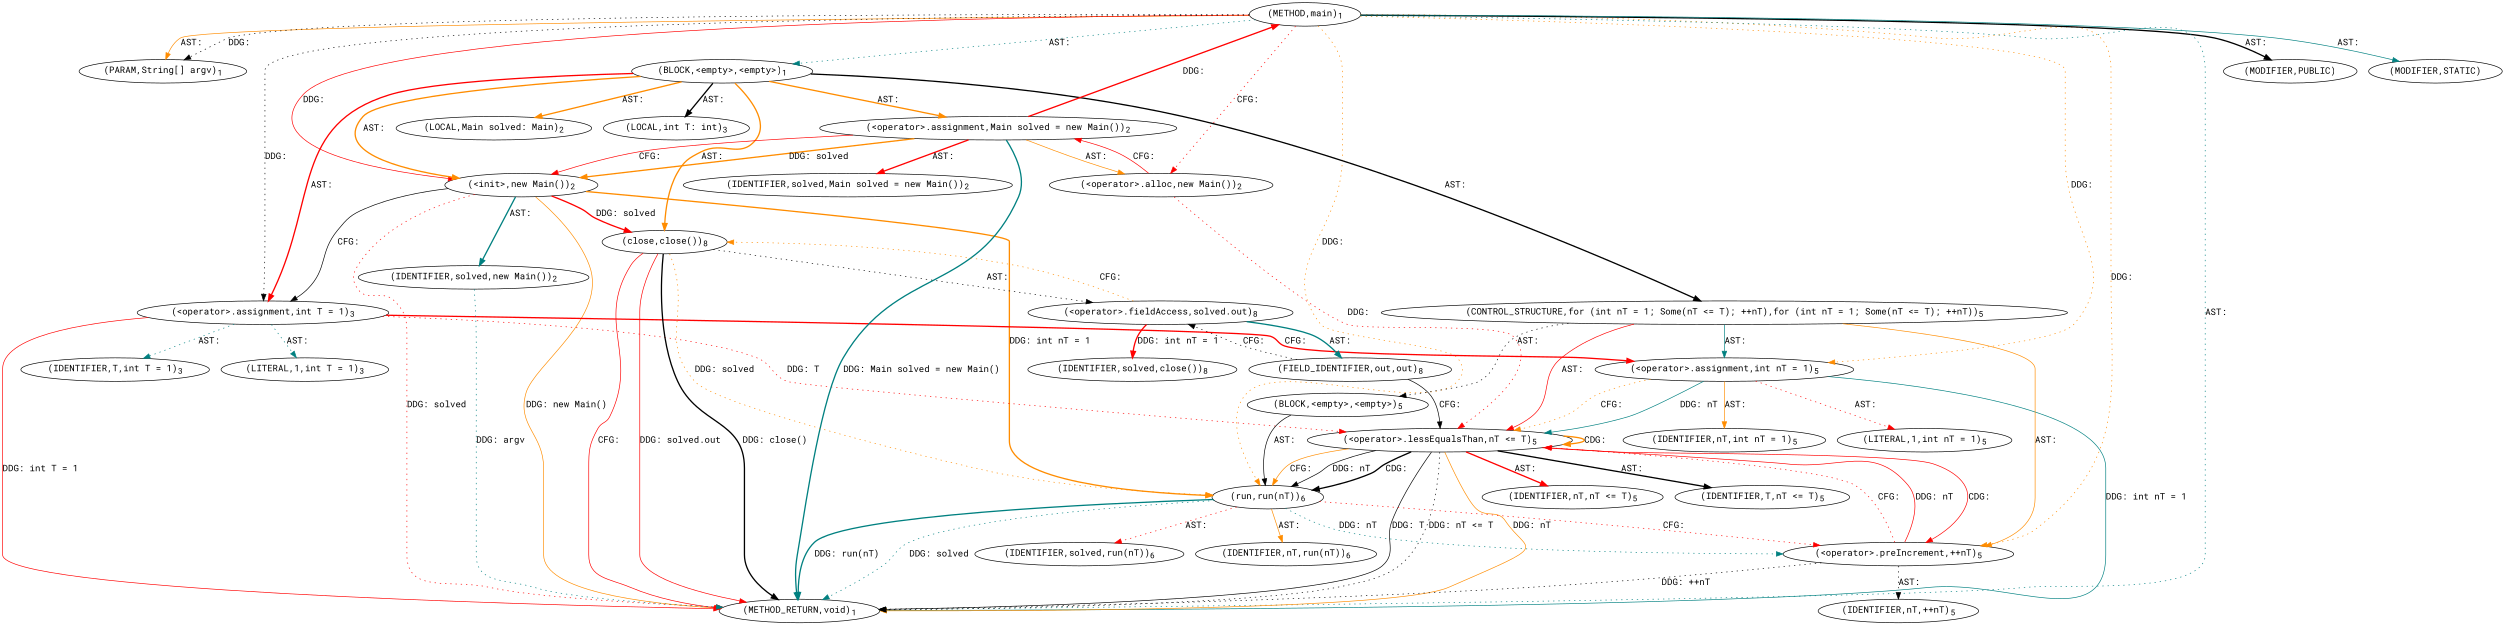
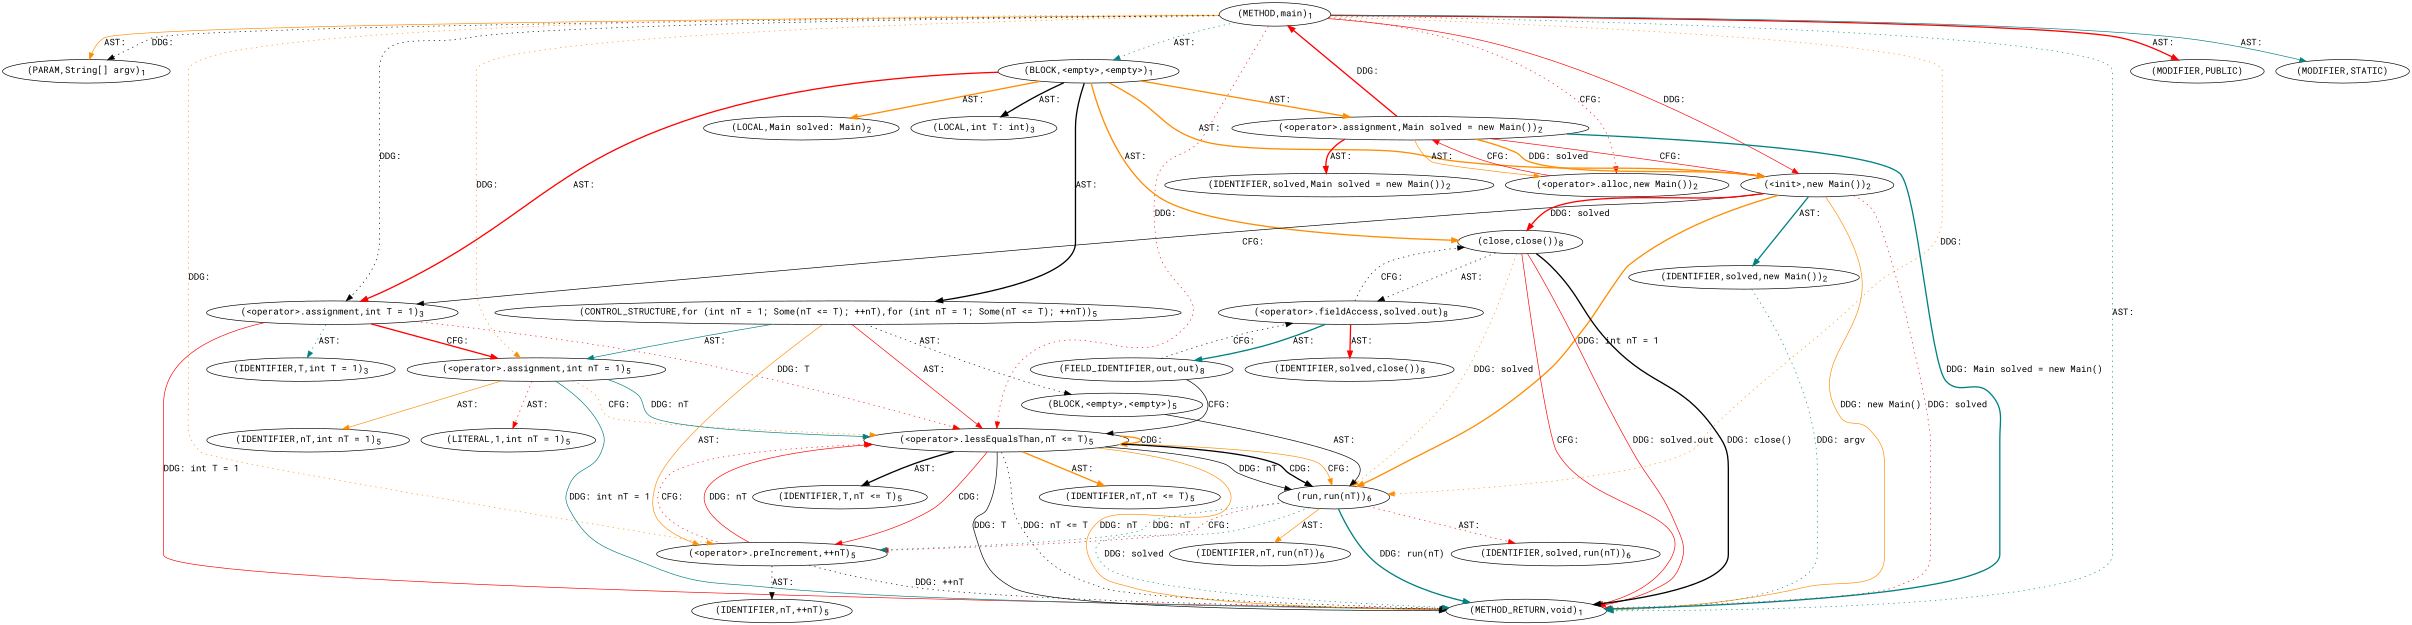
edge "(METHOD,main)" -> "(MODIFIER,PUBLIC)": color black -> red
edge "(<operator>.fieldAccess,solved.out)" -> "(close,close())": color darkorange -> black
edge "(<operator>.alloc,new Main())" -> "(<operator>.lessEqualsThan,nT <= T)": now "(METHOD,main)" -> "(<operator>.lessEqualsThan,nT <= T)"
edge "(<operator>.fieldAccess,solved.out)" -> "(IDENTIFIER,solved,close())": label "DDG: int nT = 1" -> "AST: "
node "(LITERAL,1,int T = 1)": removed
edge "(<operator>.lessEqualsThan,nT <= T)" -> "(IDENTIFIER,nT,nT <= T)": color red -> darkorange
